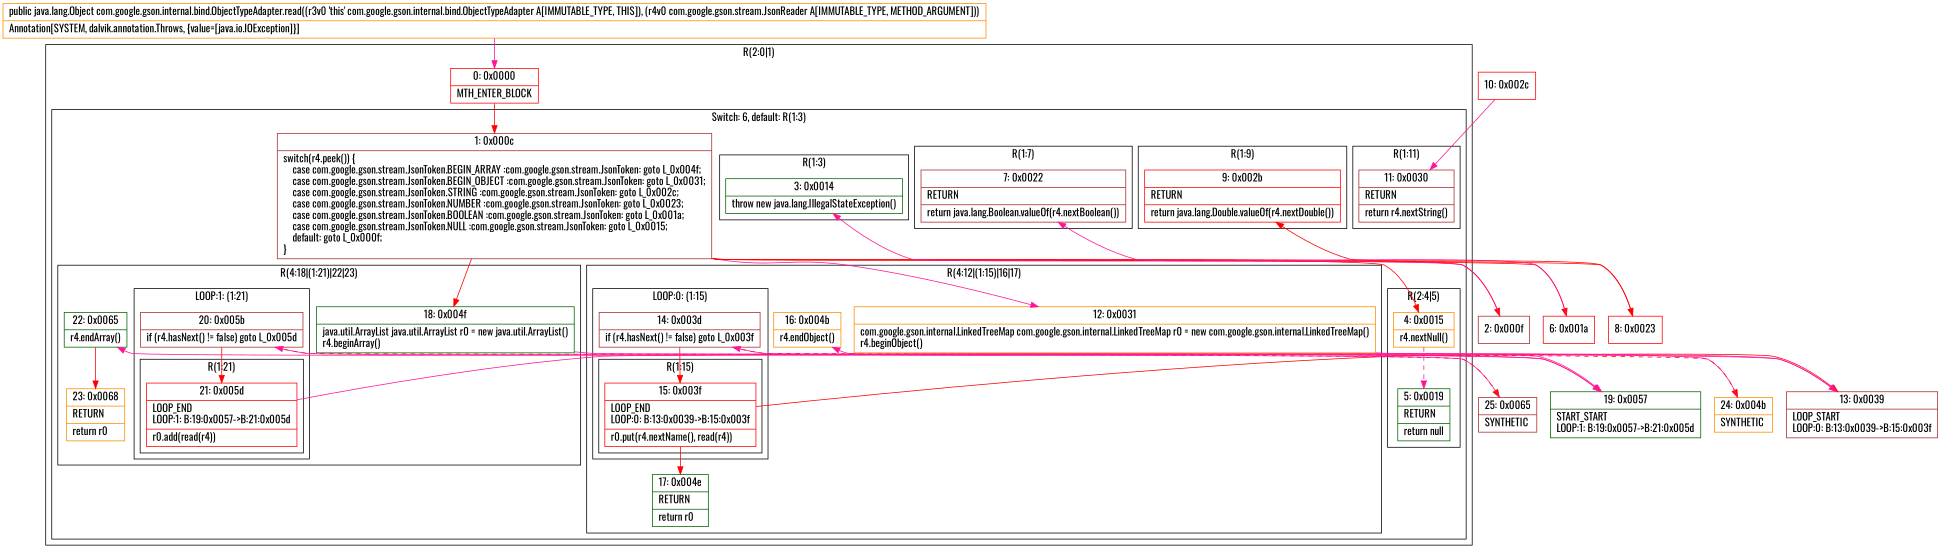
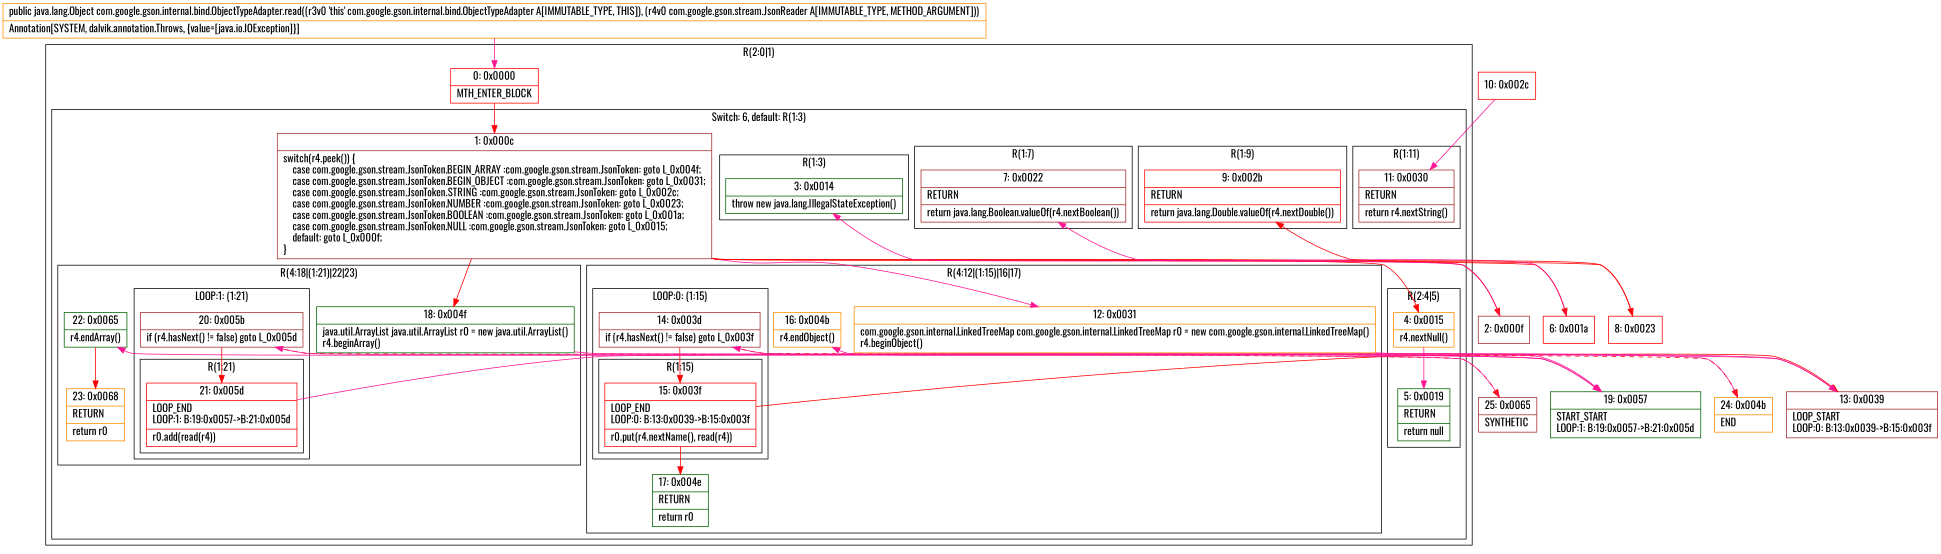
edge "4: 0x0015" -> "5: 0x0019": style dashed -> solid
node "24: 0x004b": text "SYNTHETIC" -> "END"
